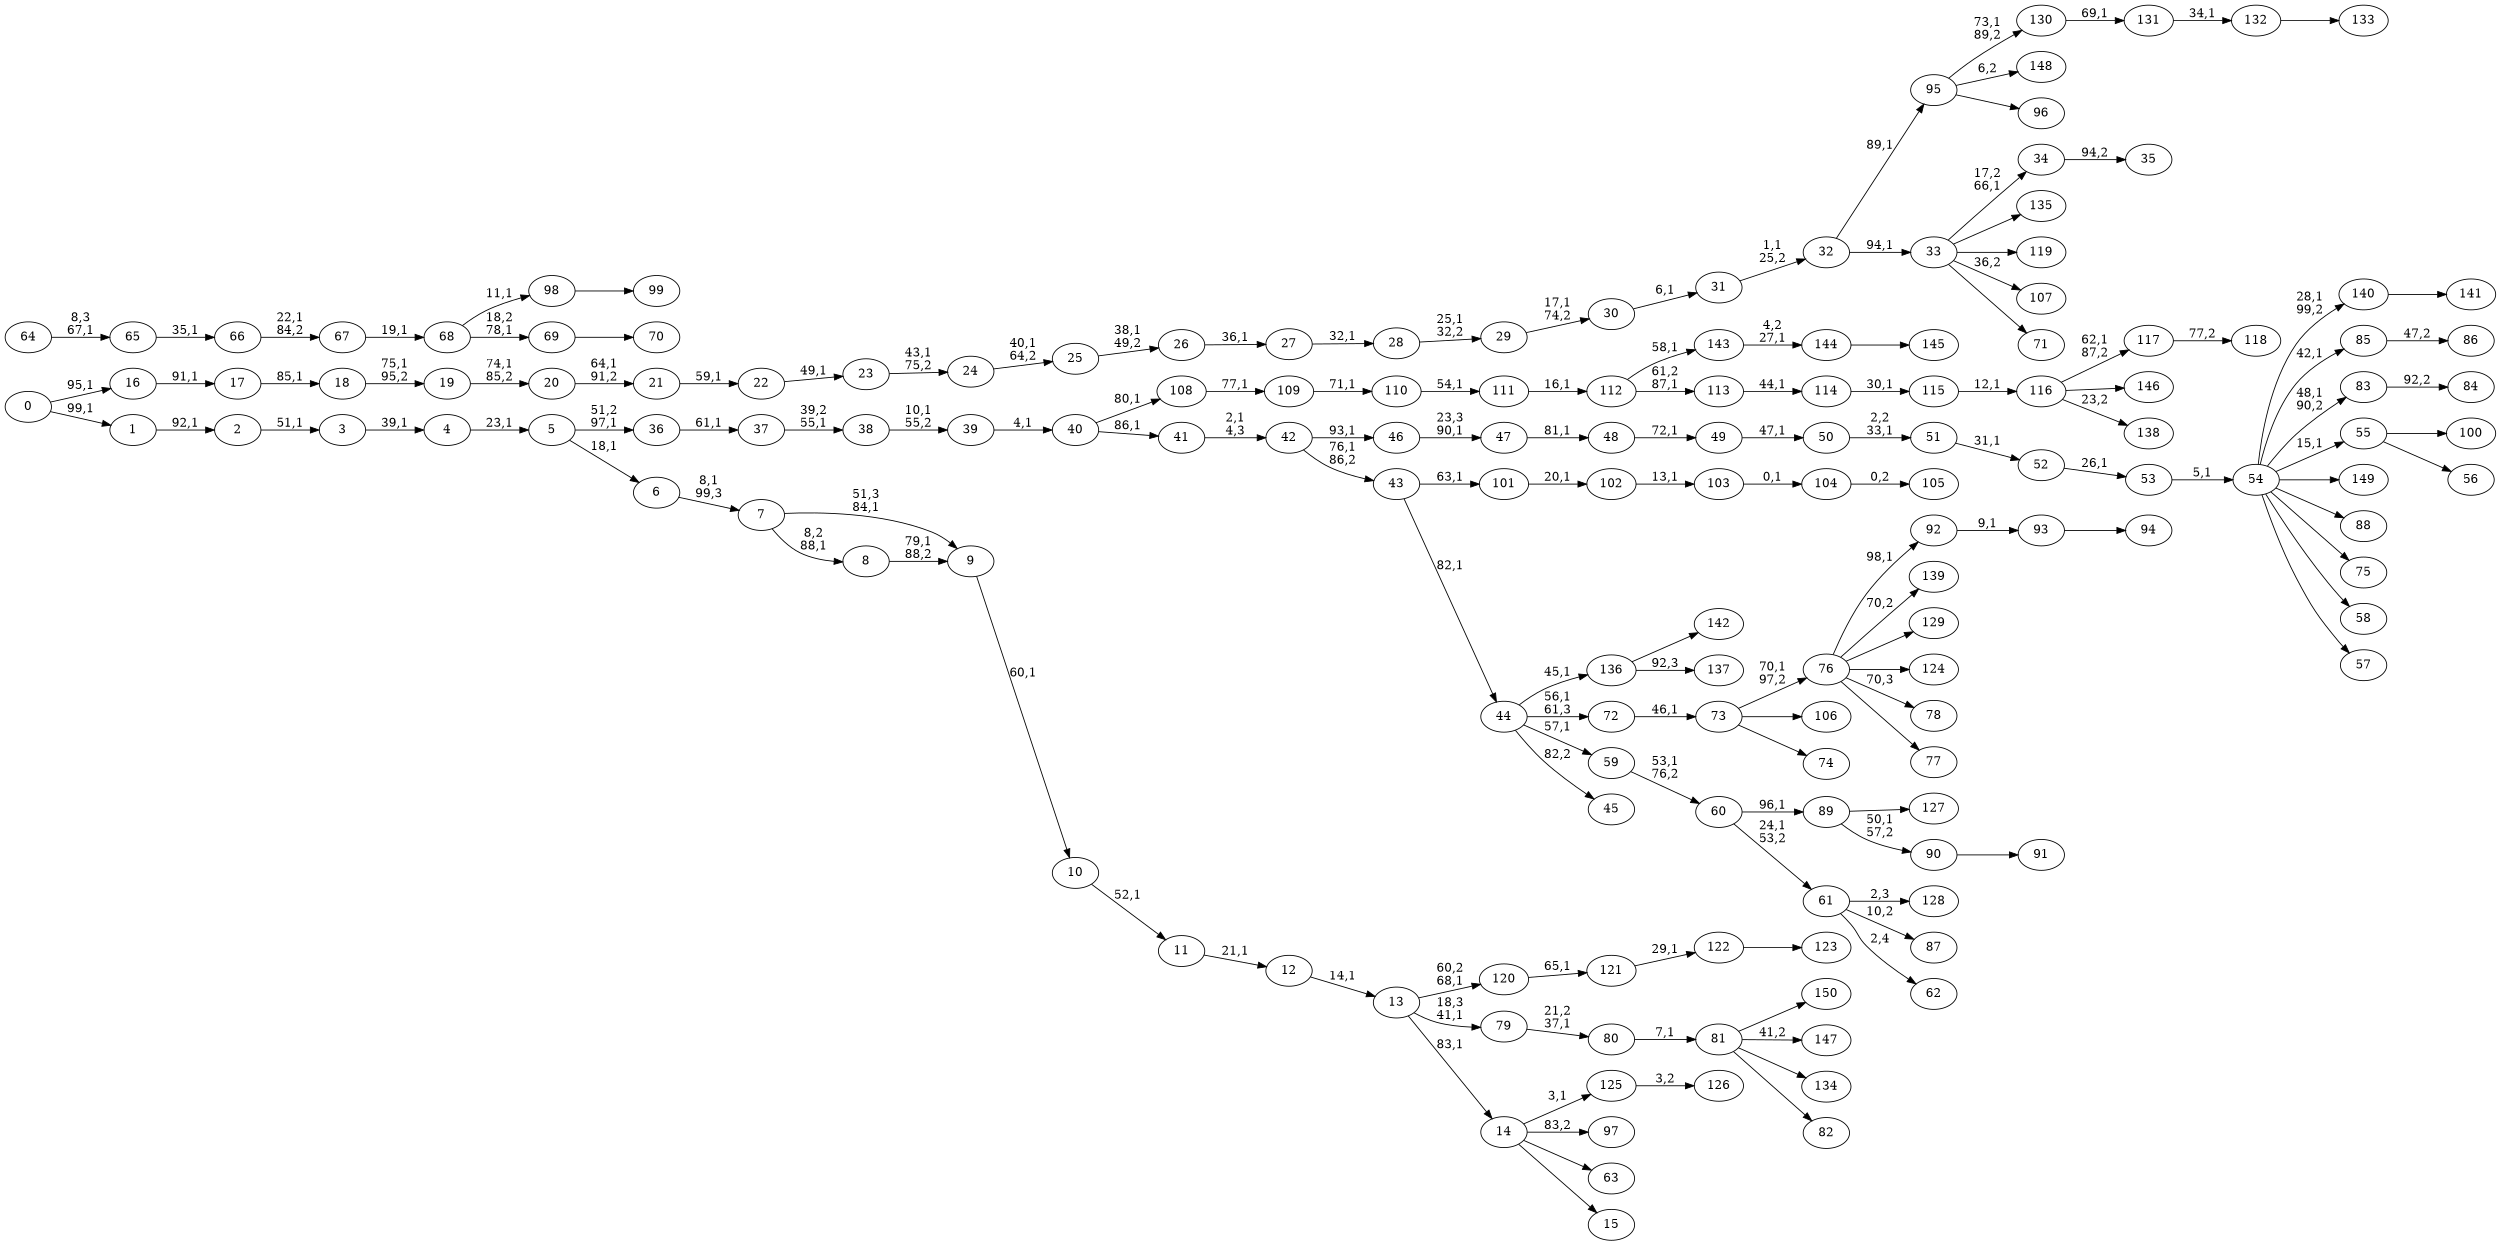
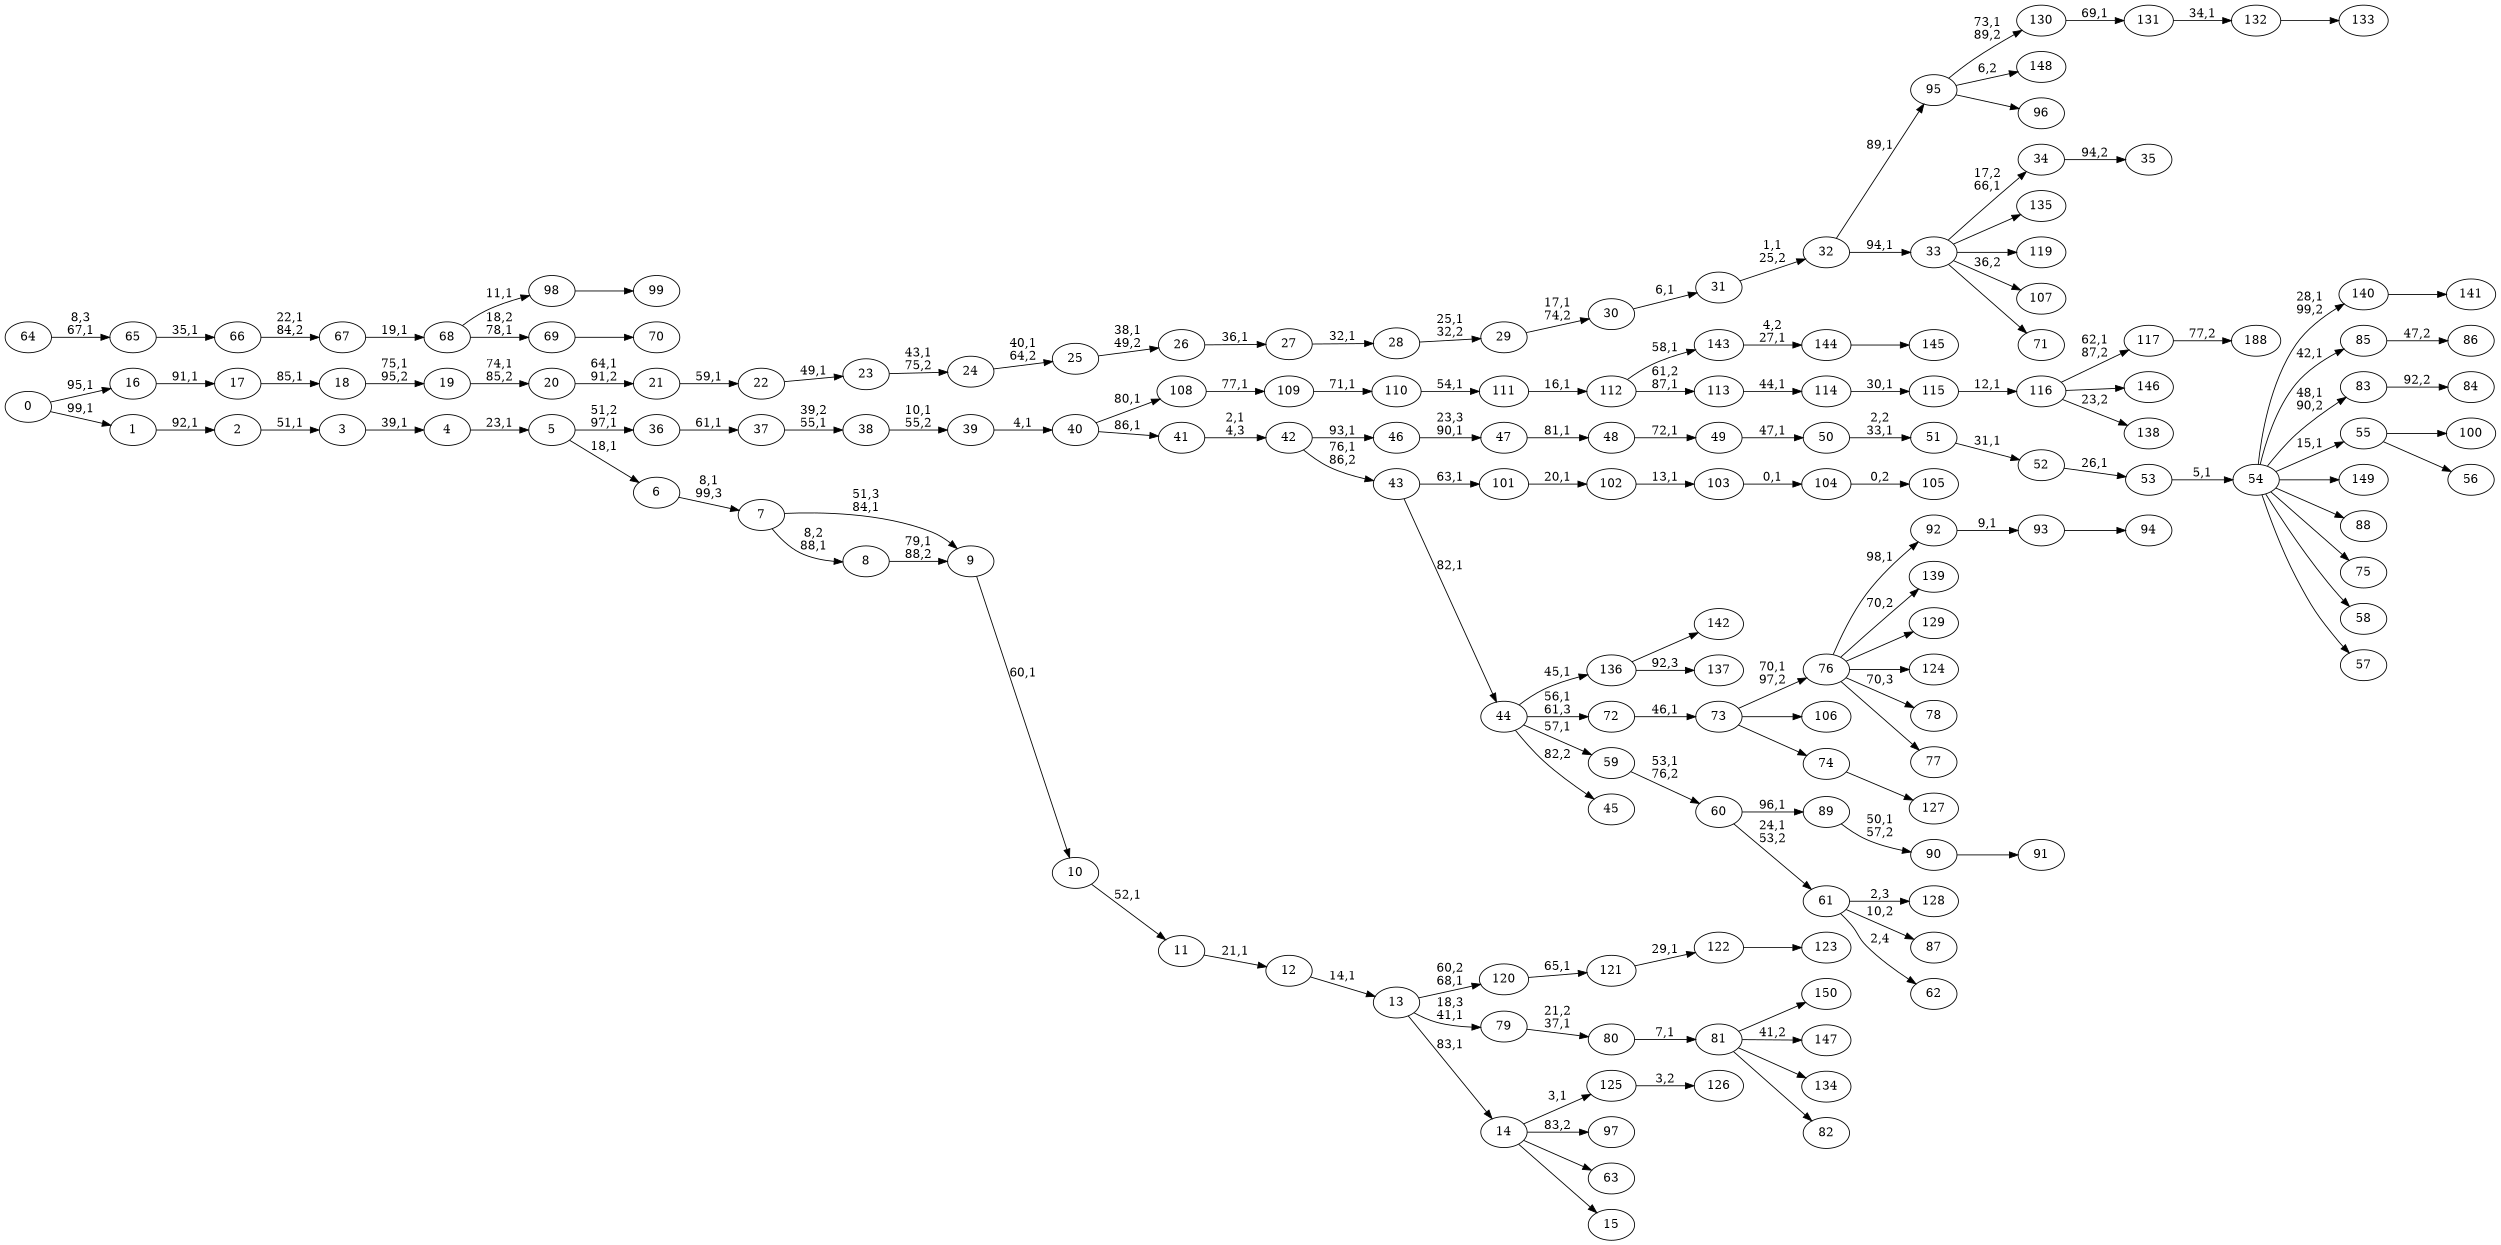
node "118": label "118" -> "188"
edge "89" -> "127": now "74" -> "127"
